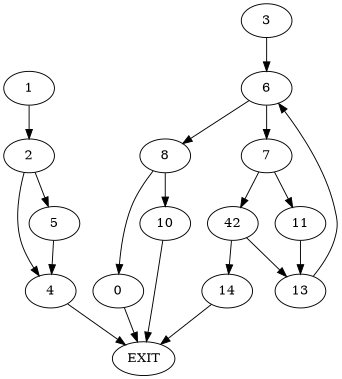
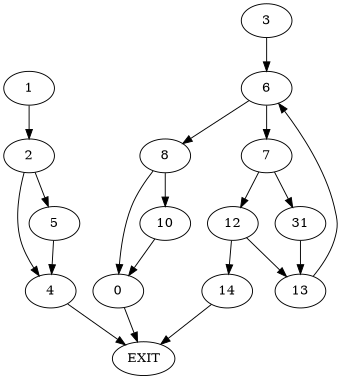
node "42": label "42" -> "12"
node "11": label "11" -> "31"
edge "10" -> "EXIT": now "10" -> "0"
